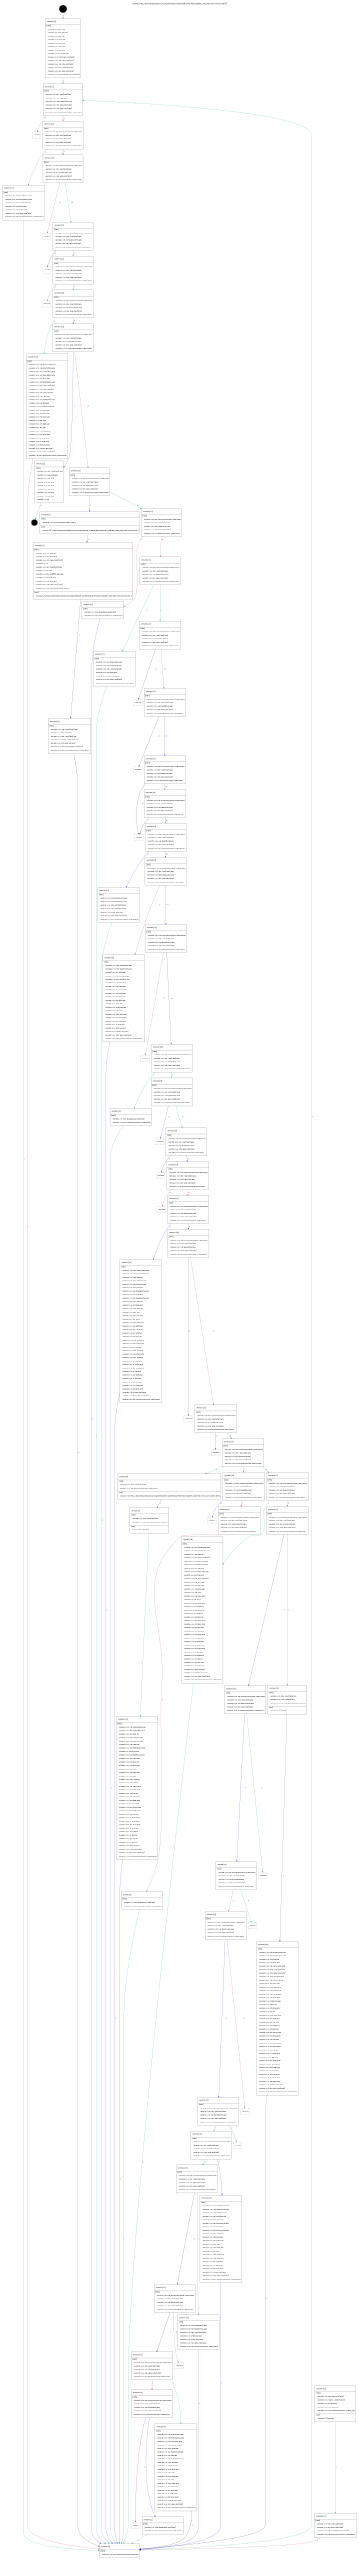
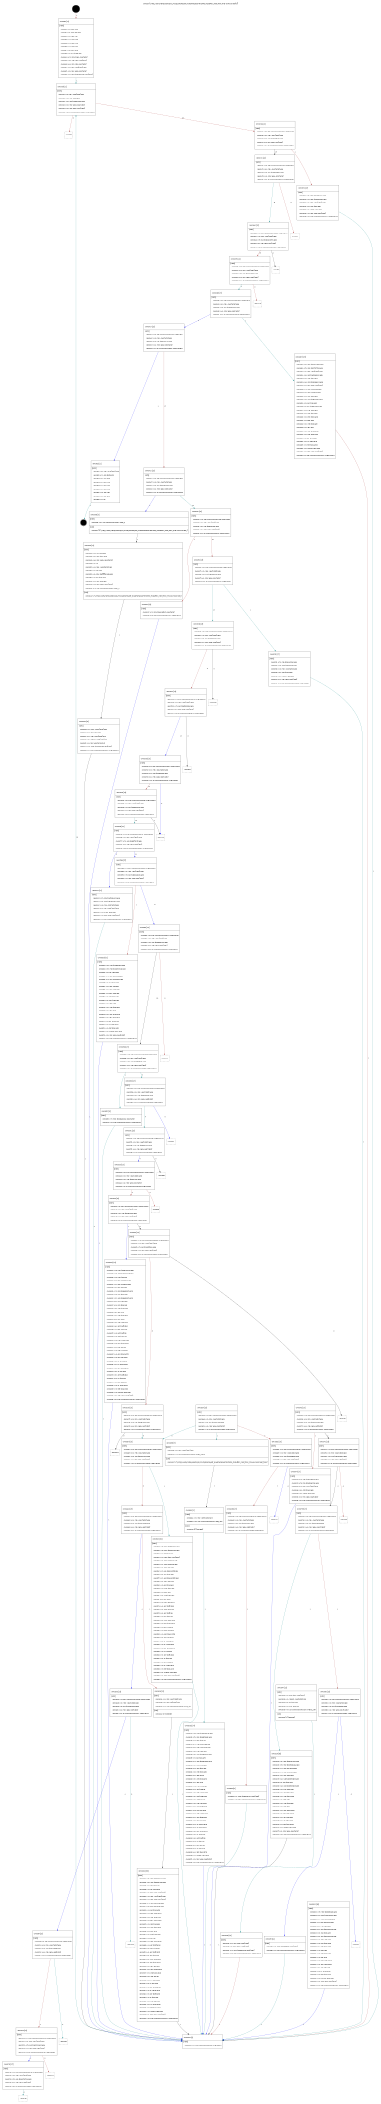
edge "0x401650 [25]" -> "0x401669 [25]": now "0x401650 [25]" -> "0x4016b4 [25]"
node "0x40174a [25]": removed
